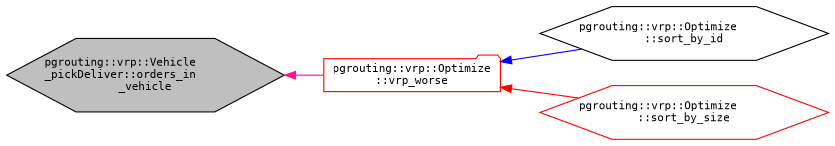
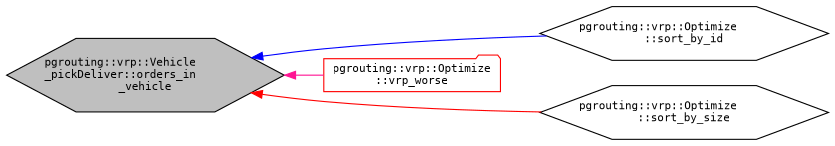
edge "pgrouting::vrp::Optimize ::sort_by_id" -> "pgrouting::vrp::Optimize ::vrp_worse": now "pgrouting::vrp::Optimize ::sort_by_id" -> "pgrouting::vrp::Vehicle _pickDeliver::orders_in _vehicle"
edge "pgrouting::vrp::Optimize ::sort_by_size" -> "pgrouting::vrp::Optimize ::vrp_worse": now "pgrouting::vrp::Optimize ::sort_by_size" -> "pgrouting::vrp::Vehicle _pickDeliver::orders_in _vehicle"
node "pgrouting::vrp::Optimize ::sort_by_size": color red -> black
